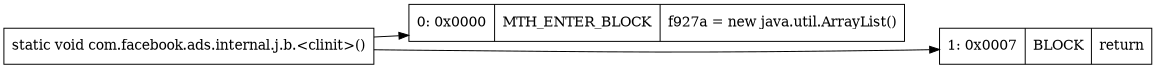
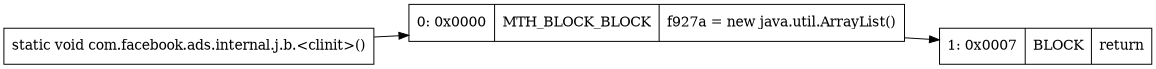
node "0: 0x0000": text "MTH_ENTER_BLOCK" -> "MTH_BLOCK_BLOCK"
edge "static void com.facebook.ads.internal.j.b.<clinit>()" -> "1: 0x0007": now "0: 0x0000" -> "1: 0x0007"
